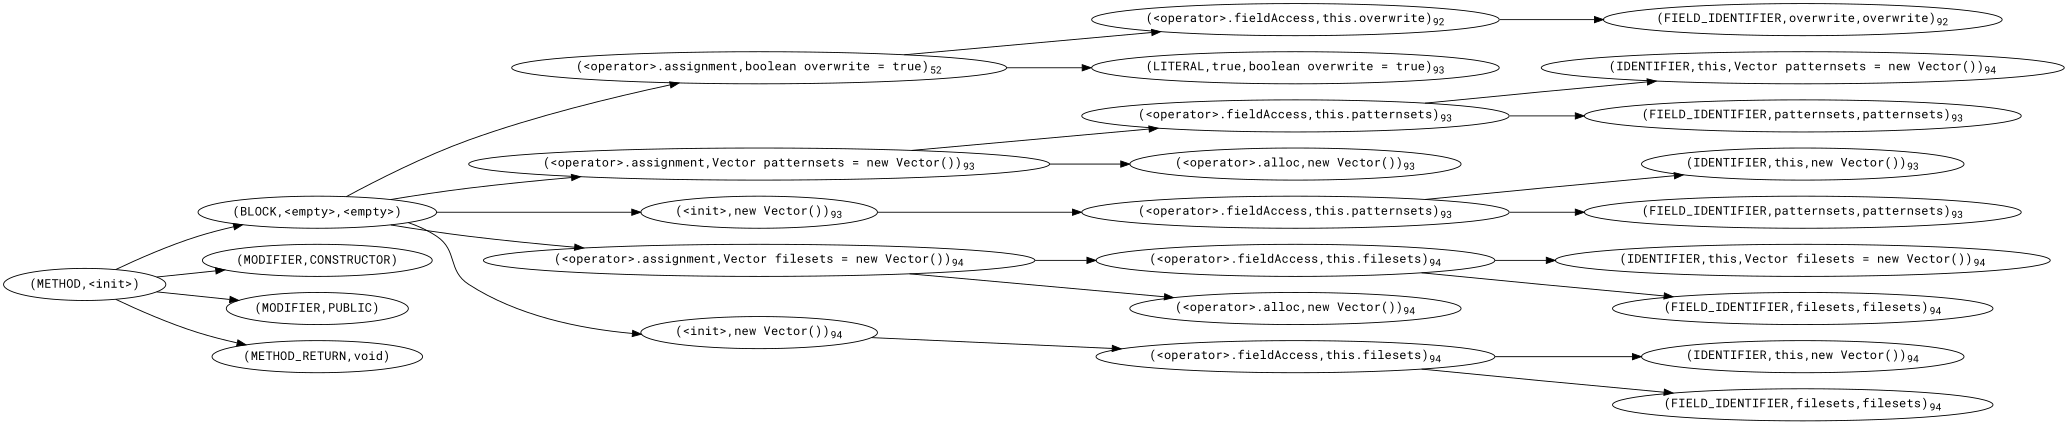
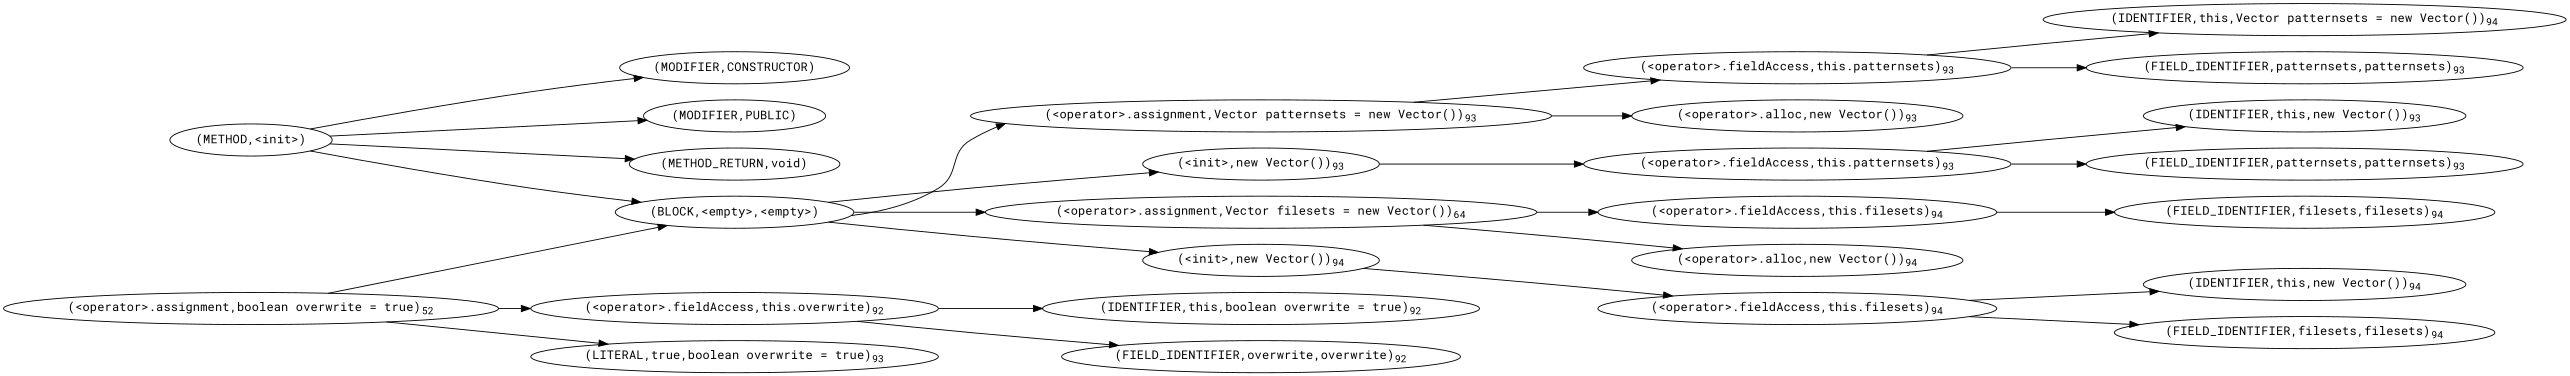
edge "(BLOCK,<empty>,<empty>)" -> "(<operator>.assignment,boolean overwrite = true)": reversed
node "(<operator>.assignment,Vector filesets = new Vector())": text "94" -> "64"
node "(IDENTIFIER,this,Vector filesets = new Vector())": removed
node "(IDENTIFIER,this,boolean overwrite = true)": added
